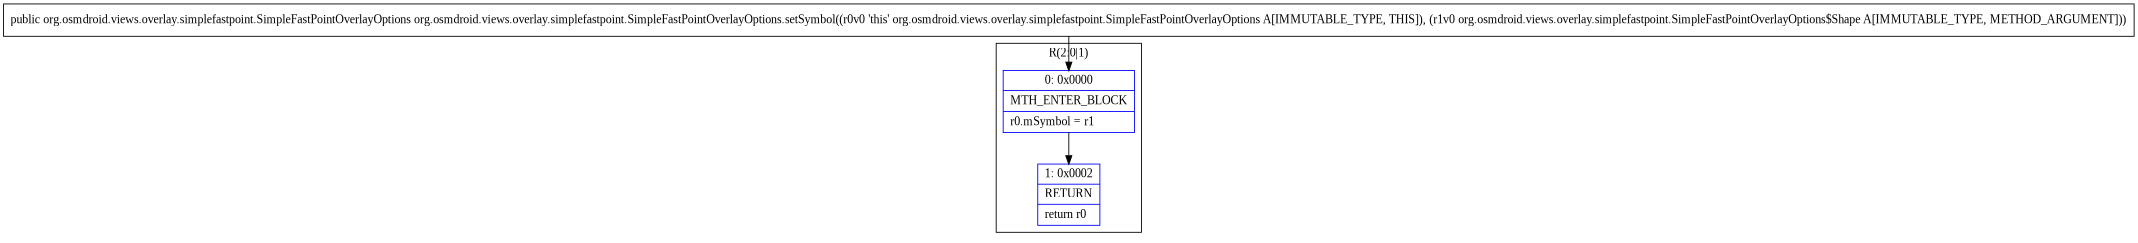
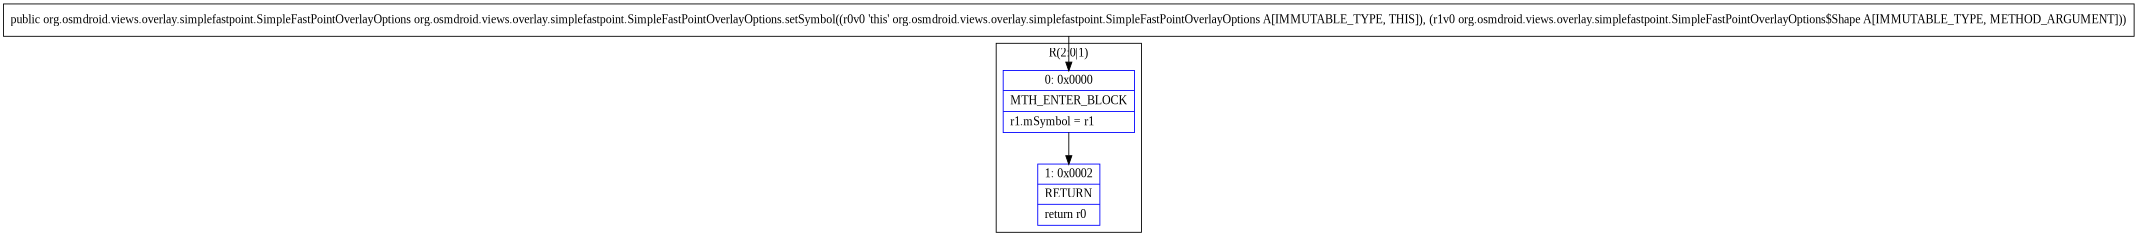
node "0: 0x0000": text "r0.mSymbol = r1" -> "r1.mSymbol = r1"
